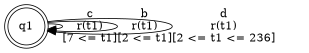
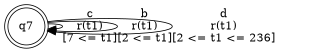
node "q1": label "q1" -> "q7"
